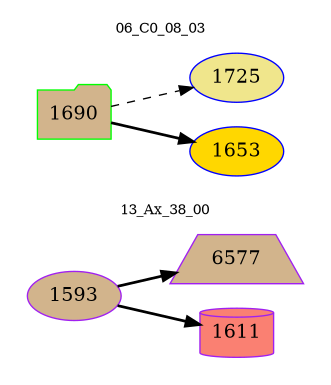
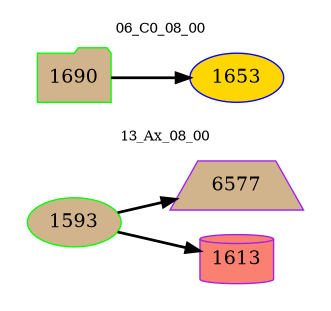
cluster "06_C0_08_03": label "06_C0_08_03" -> "06_C0_08_00"
node "1725": removed
cluster "13_Ax_38_00": label "13_Ax_38_00" -> "13_Ax_08_00"
node "1593": color purple -> green
node "1611": label "1611" -> "1613"
